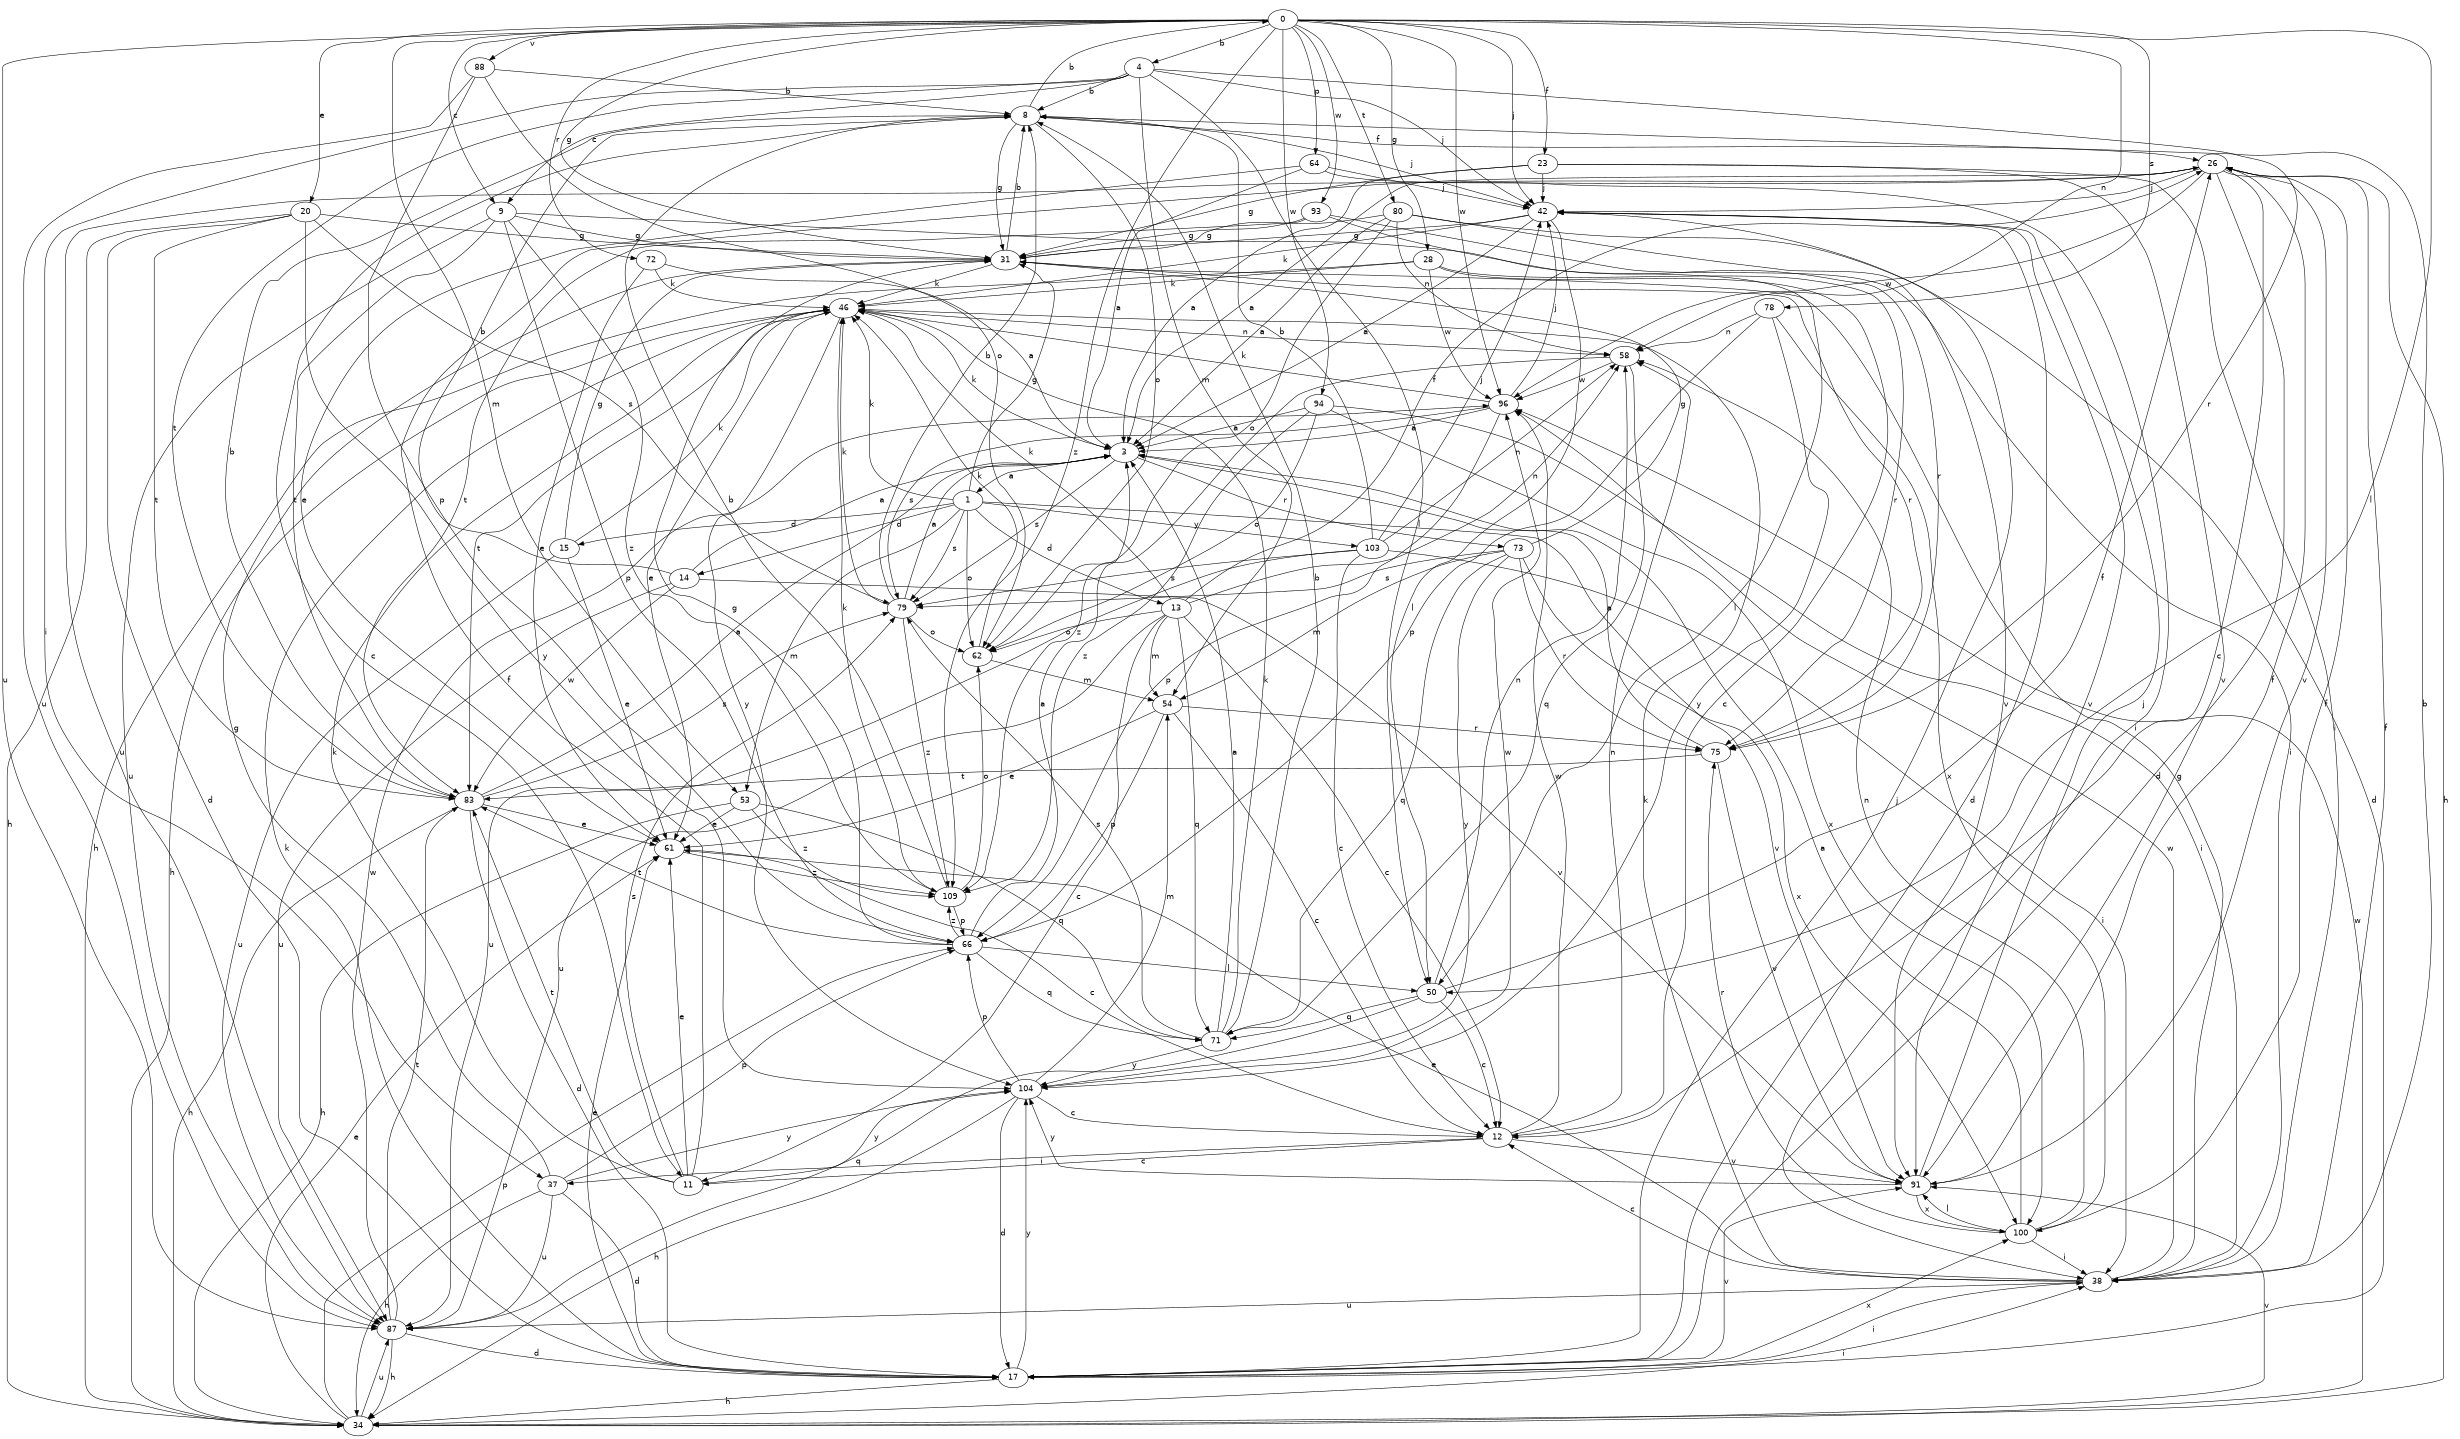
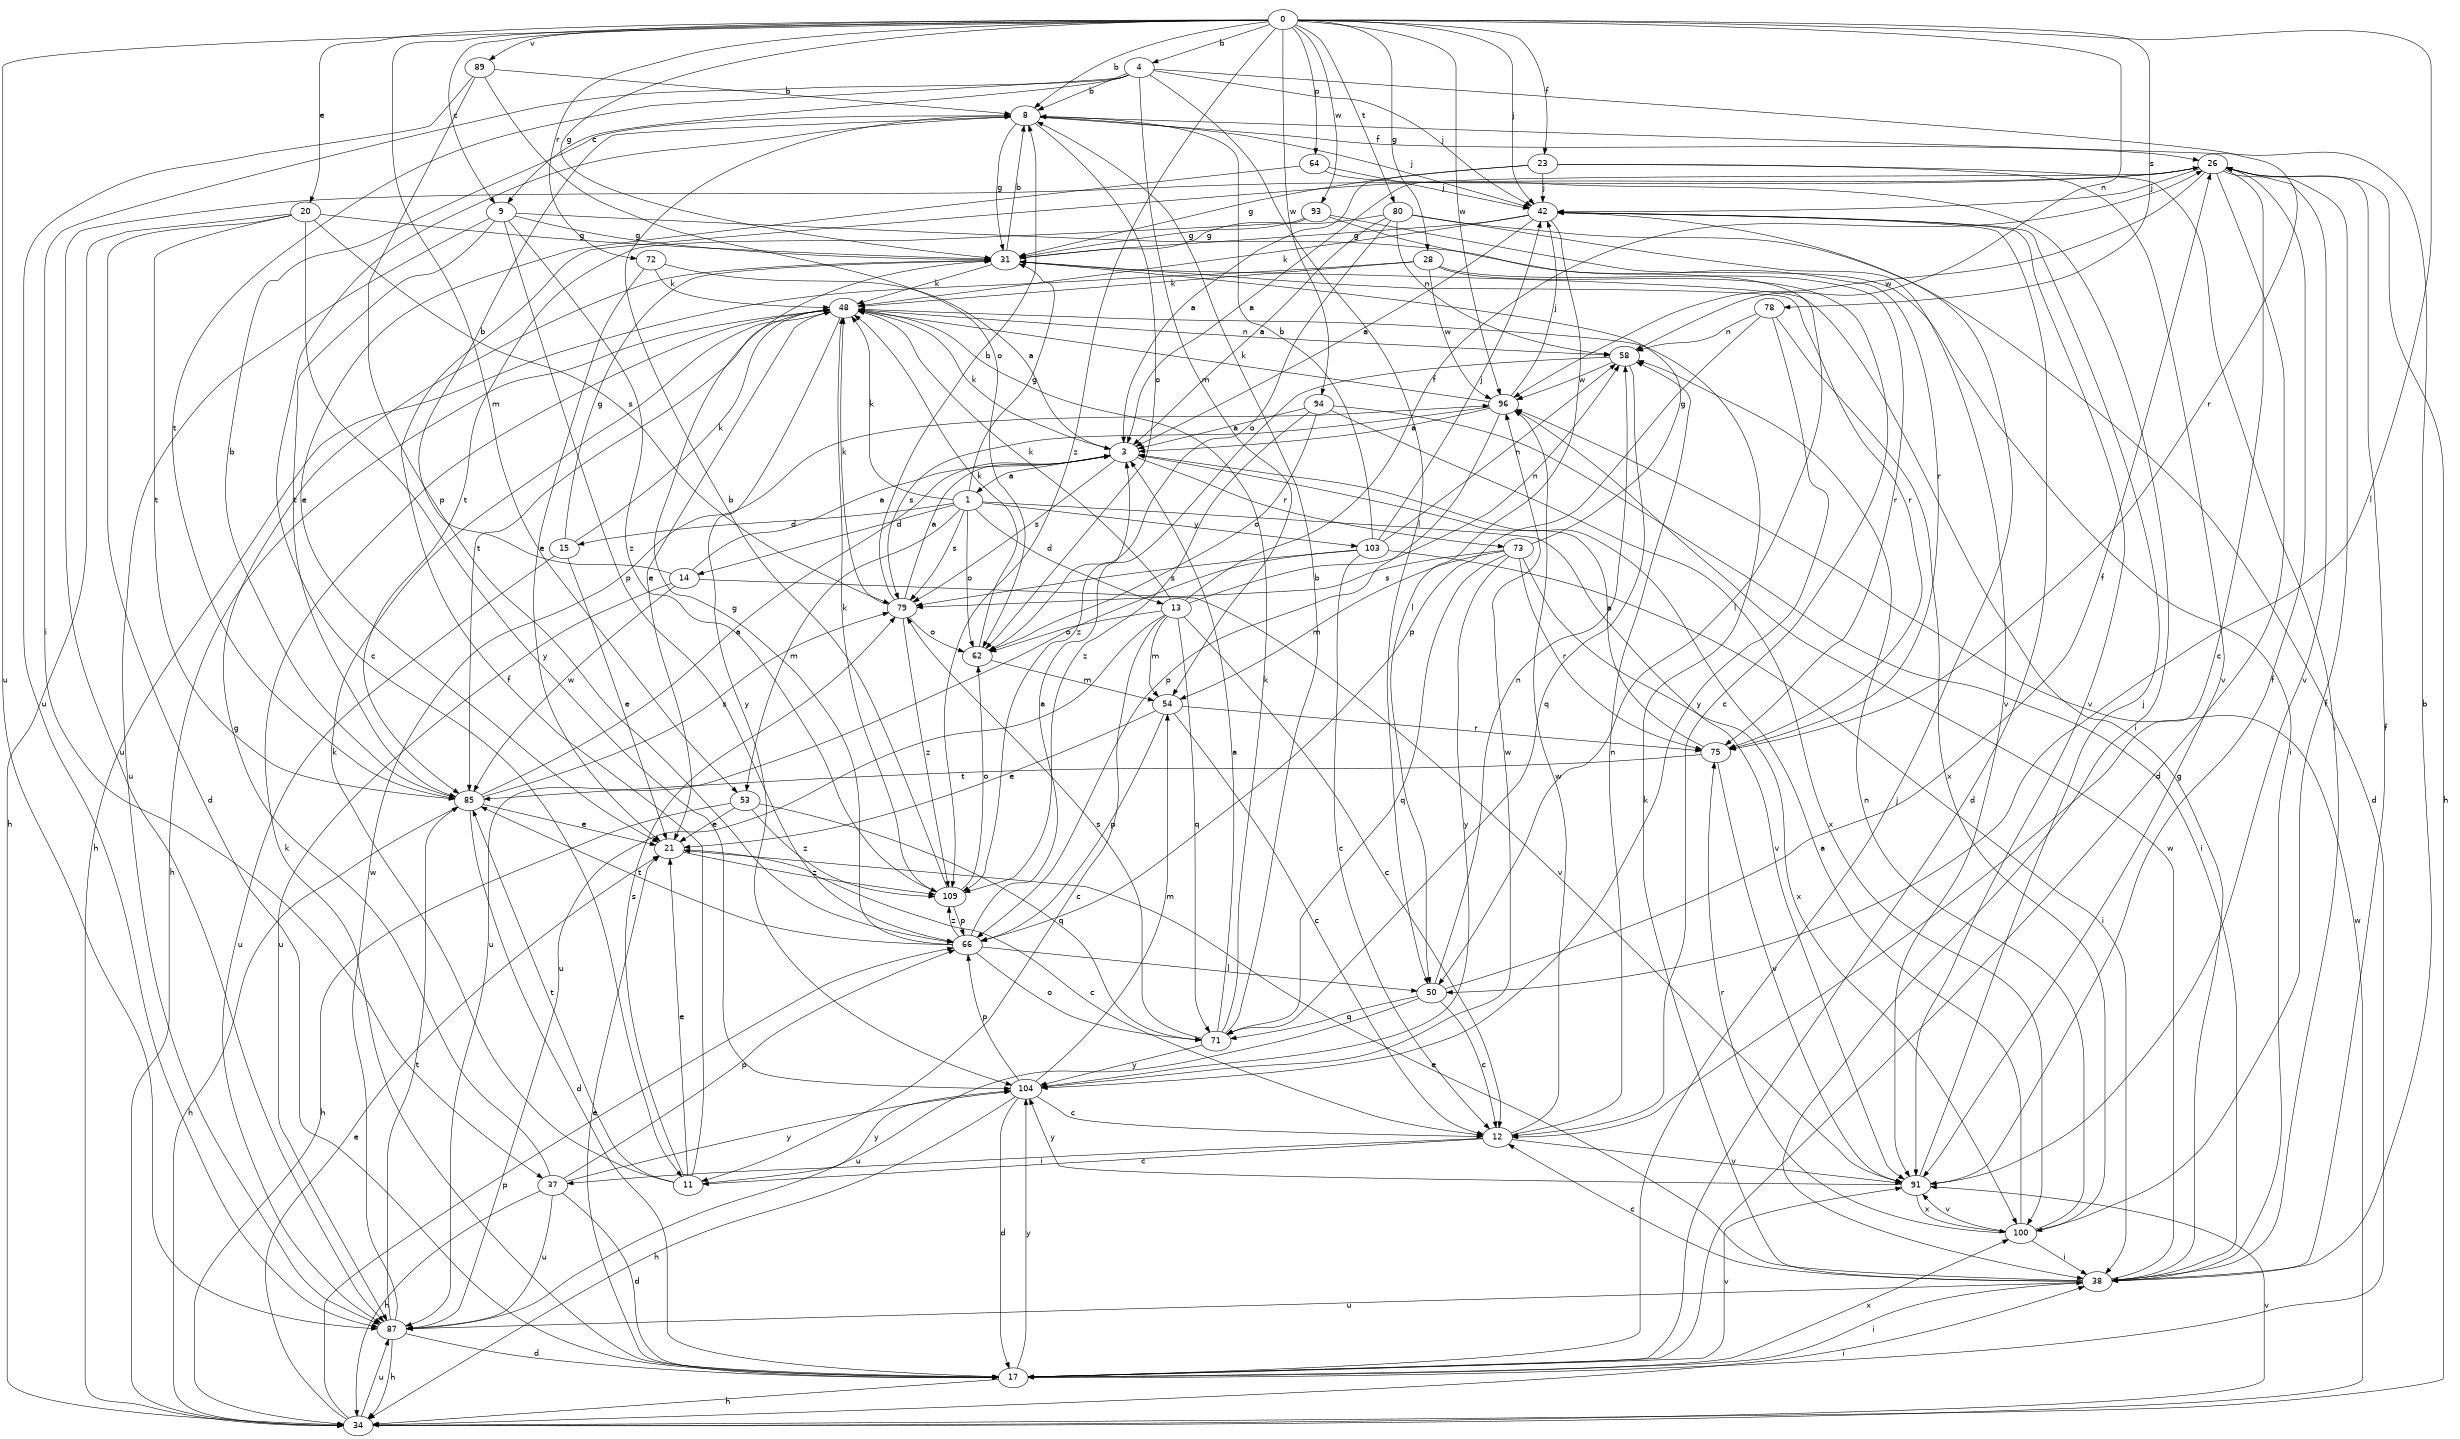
edge "8" -> "0": reversed
node "88": label "88" -> "89"
edge "64" -> "3": removed, label "a"
node "46": label "46" -> "48"
node "83": label "83" -> "85"
node "61": label "61" -> "21"
edge "66" -> "71": label "q" -> "o"
edge "50" -> "87": label "q" -> "u"
edge "100" -> "91": label "l" -> "v"
